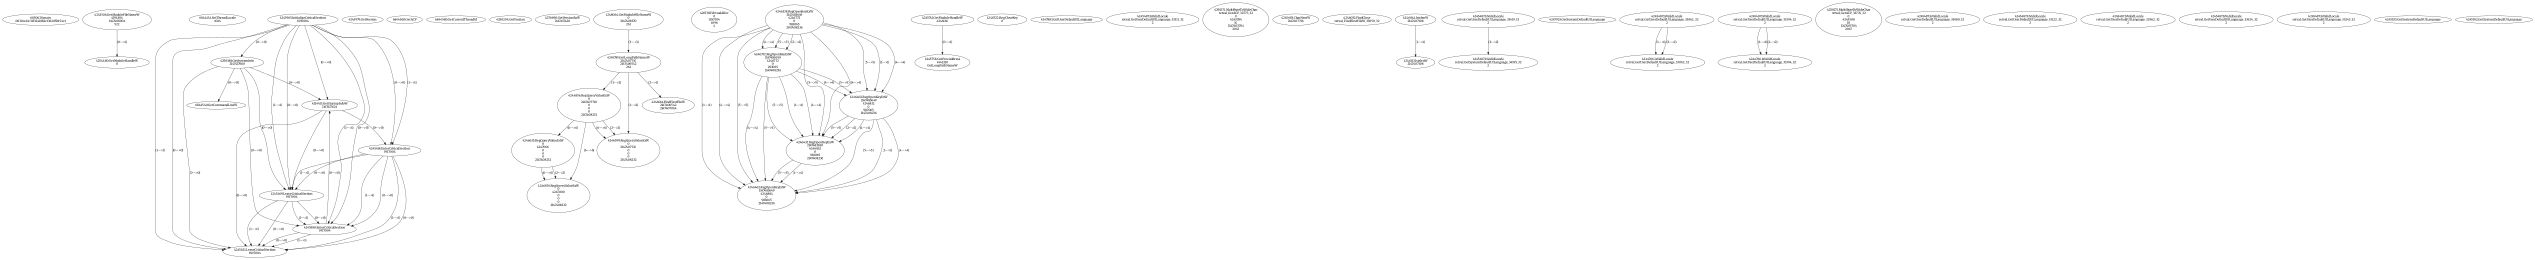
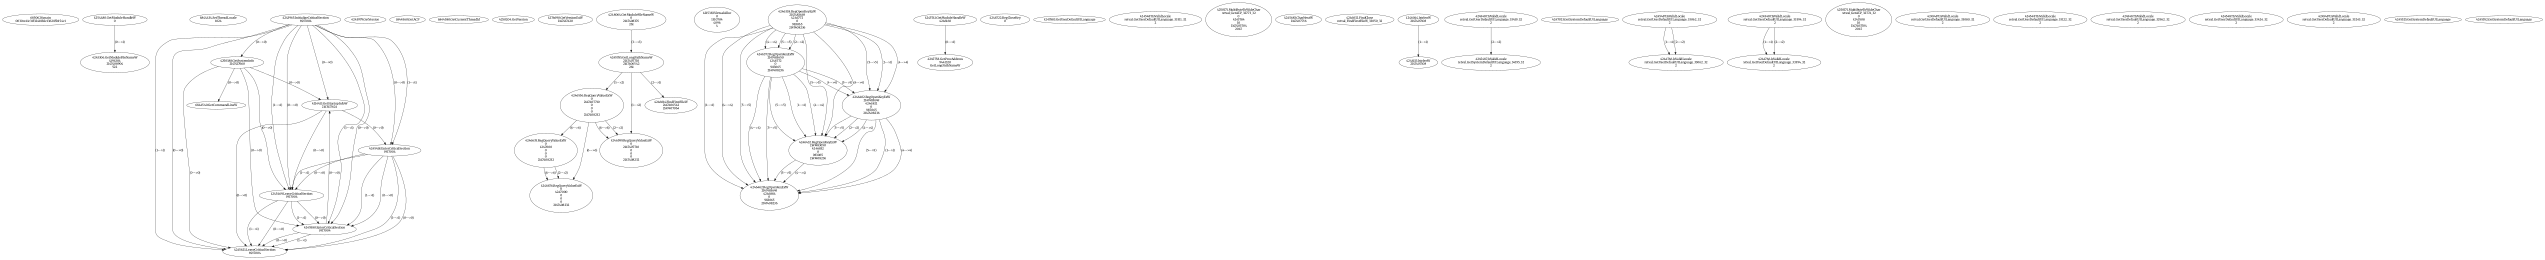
edge "4243306.GetModuleFileNameW 4194304 2147408904 522" -> "4254480.GetModuleHandleW 0": reversed
